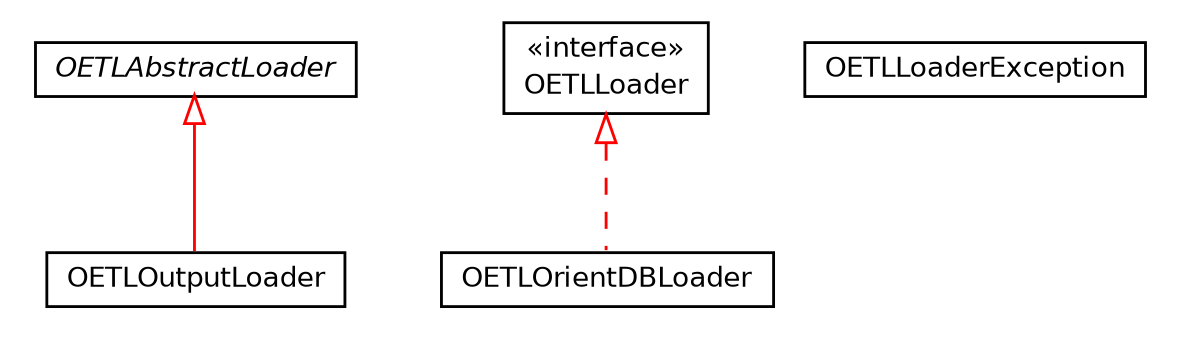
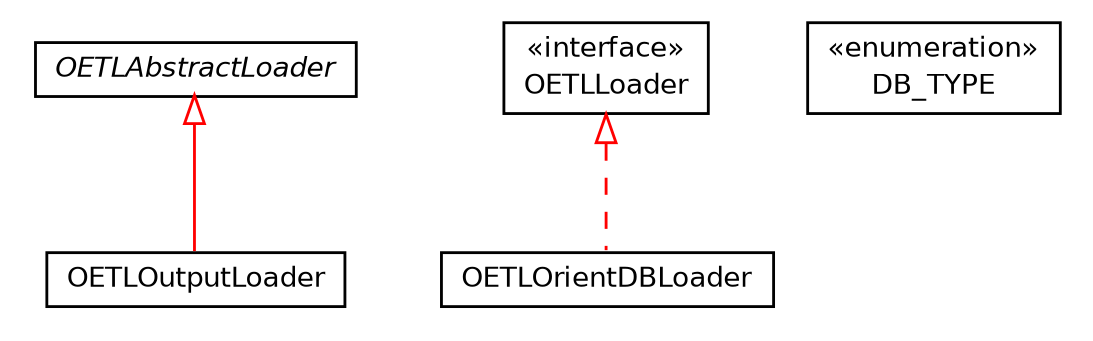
node "DB_TYPE": added
node "OETLLoaderException": removed
